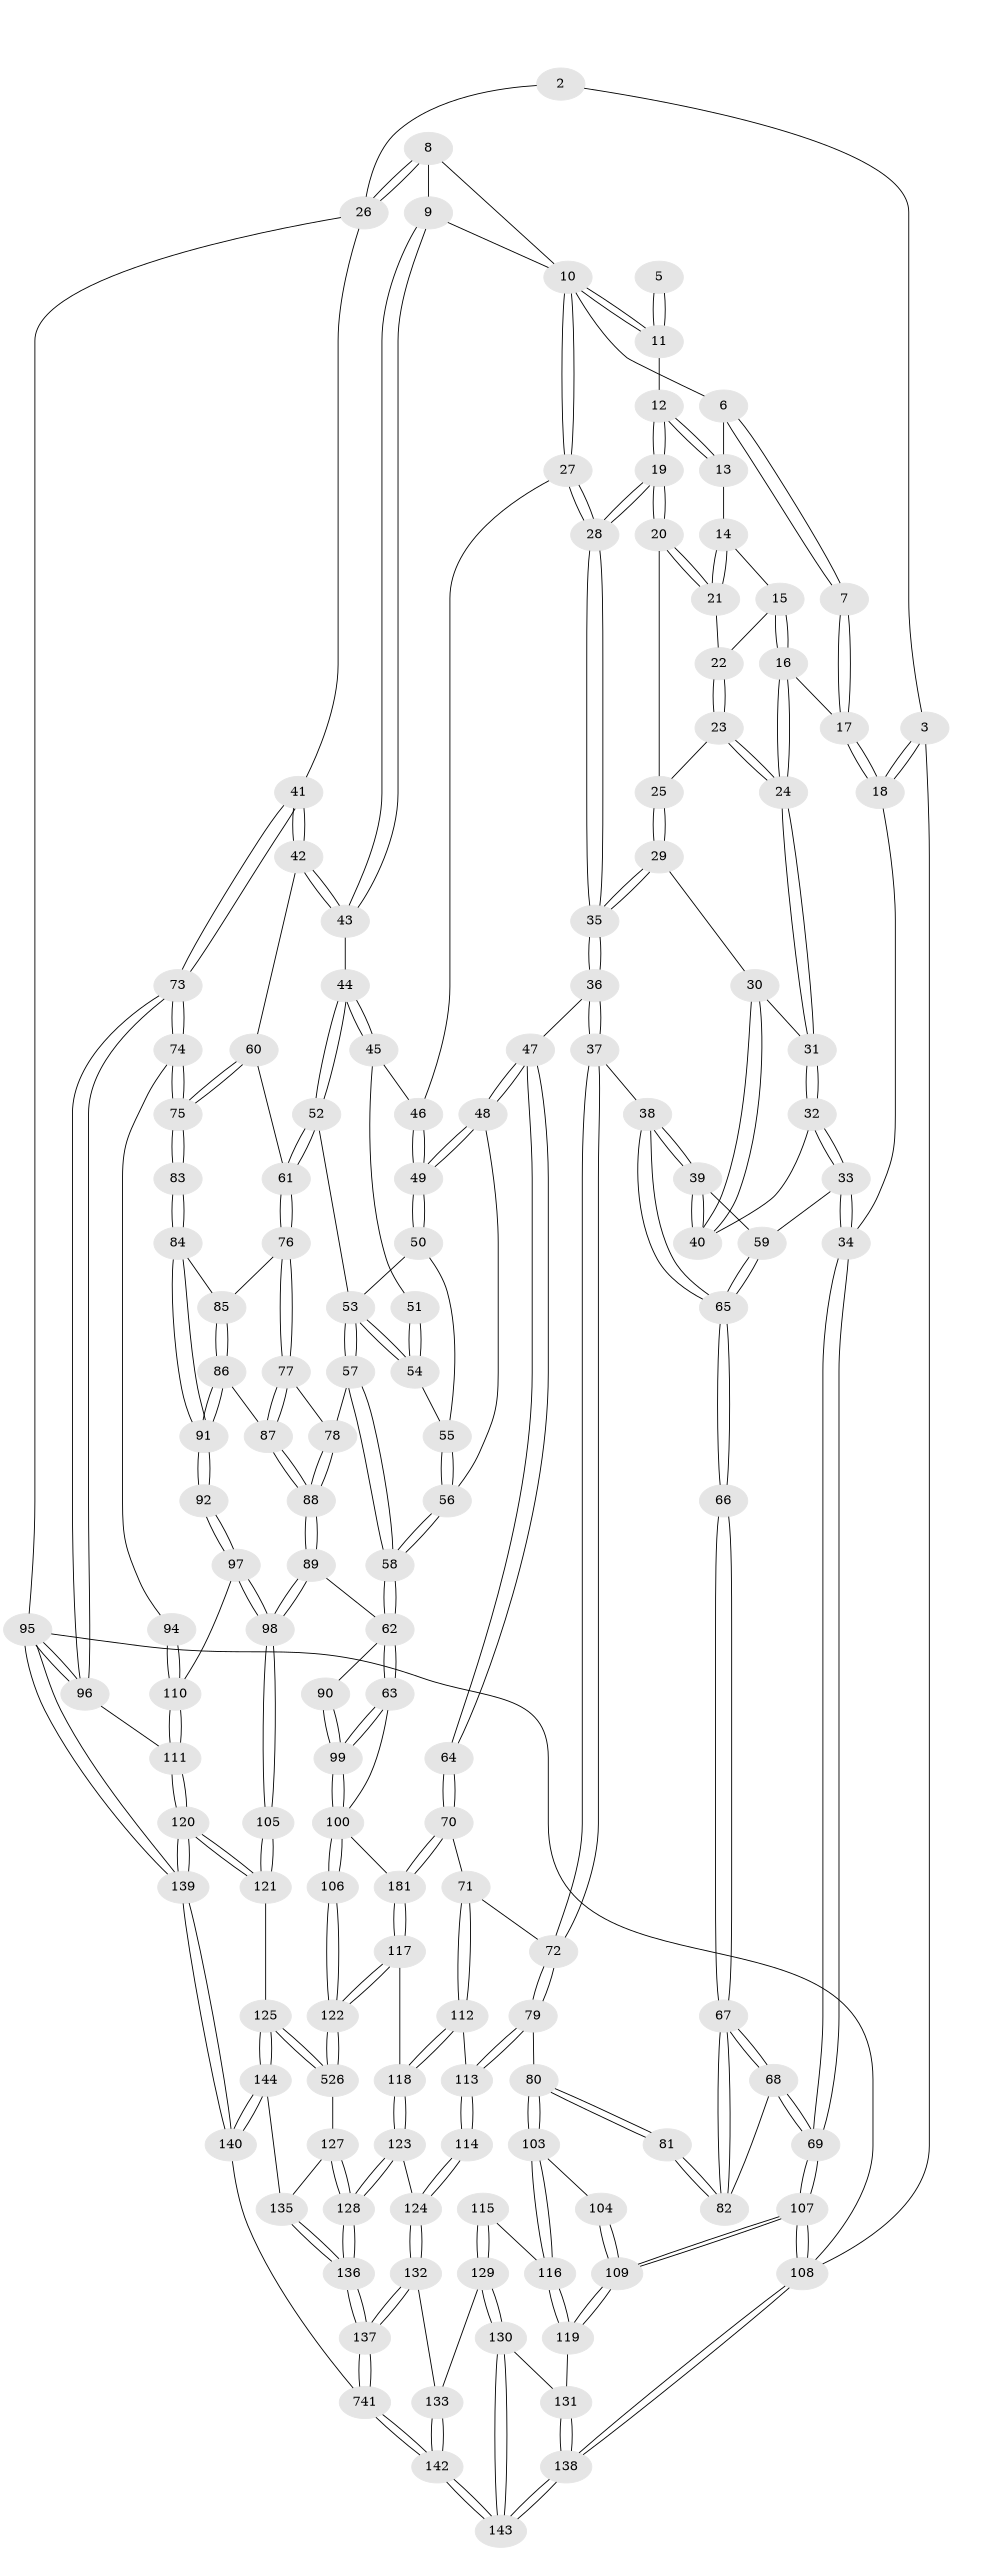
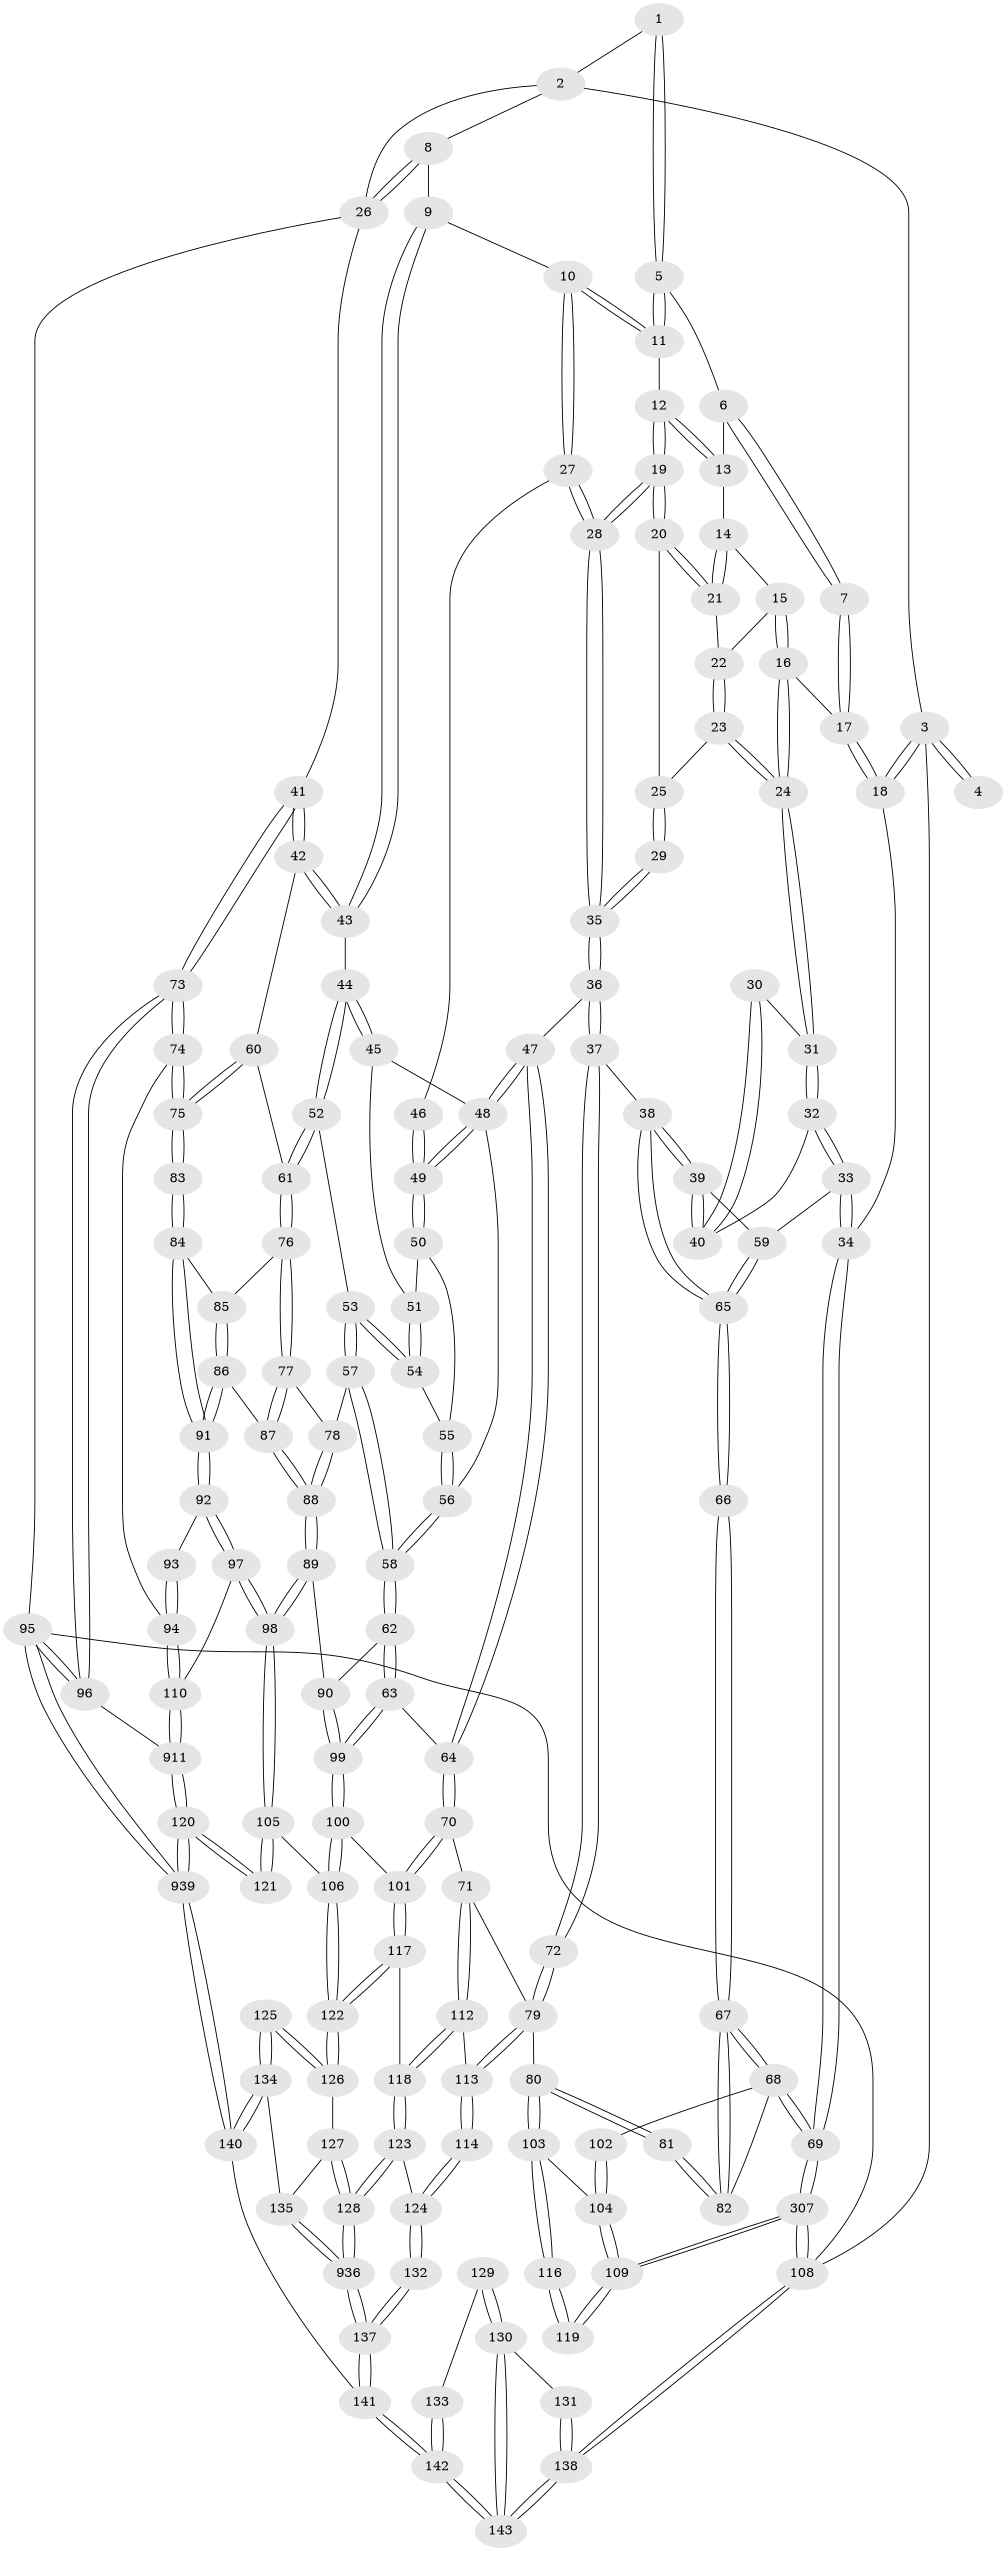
node "1": added
edge "8" -- "10": now "8" -- "2"
edge "10" -- "6": now "5" -- "6"
node "4": added
edge "29" -- "30": removed
edge "45" -- "46": now "45" -- "48"
edge "50" -- "53": now "50" -- "51"
node "93": added
edge "89" -- "62": now "89" -- "90"
node "111": label "111" -> "911"
edge "63" -- "100": now "63" -- "64"
edge "105" -- "106": added
node "139": label "139" -> "939"
node "181": label "181" -> "101"
edge "71" -- "72": now "71" -- "79"
edge "121" -- "125": removed
node "144": label "144" -> "134"
node "526": label "526" -> "126"
node "102": added
node "115": removed
node "107": label "107" -> "307"
node "136": label "136" -> "936"
edge "132" -- "133": removed
edge "119" -- "131": removed
node "741": label "741" -> "141"
